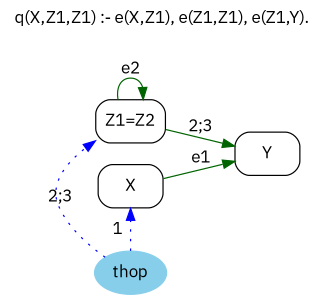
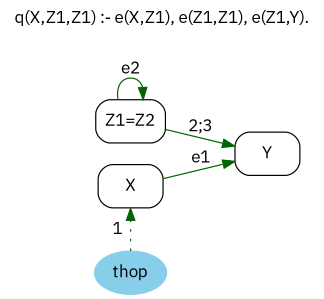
edge "thop" -> "Z1=Z2": removed, label "2;3"
edge "thop" -> "X": color blue -> darkgreen
